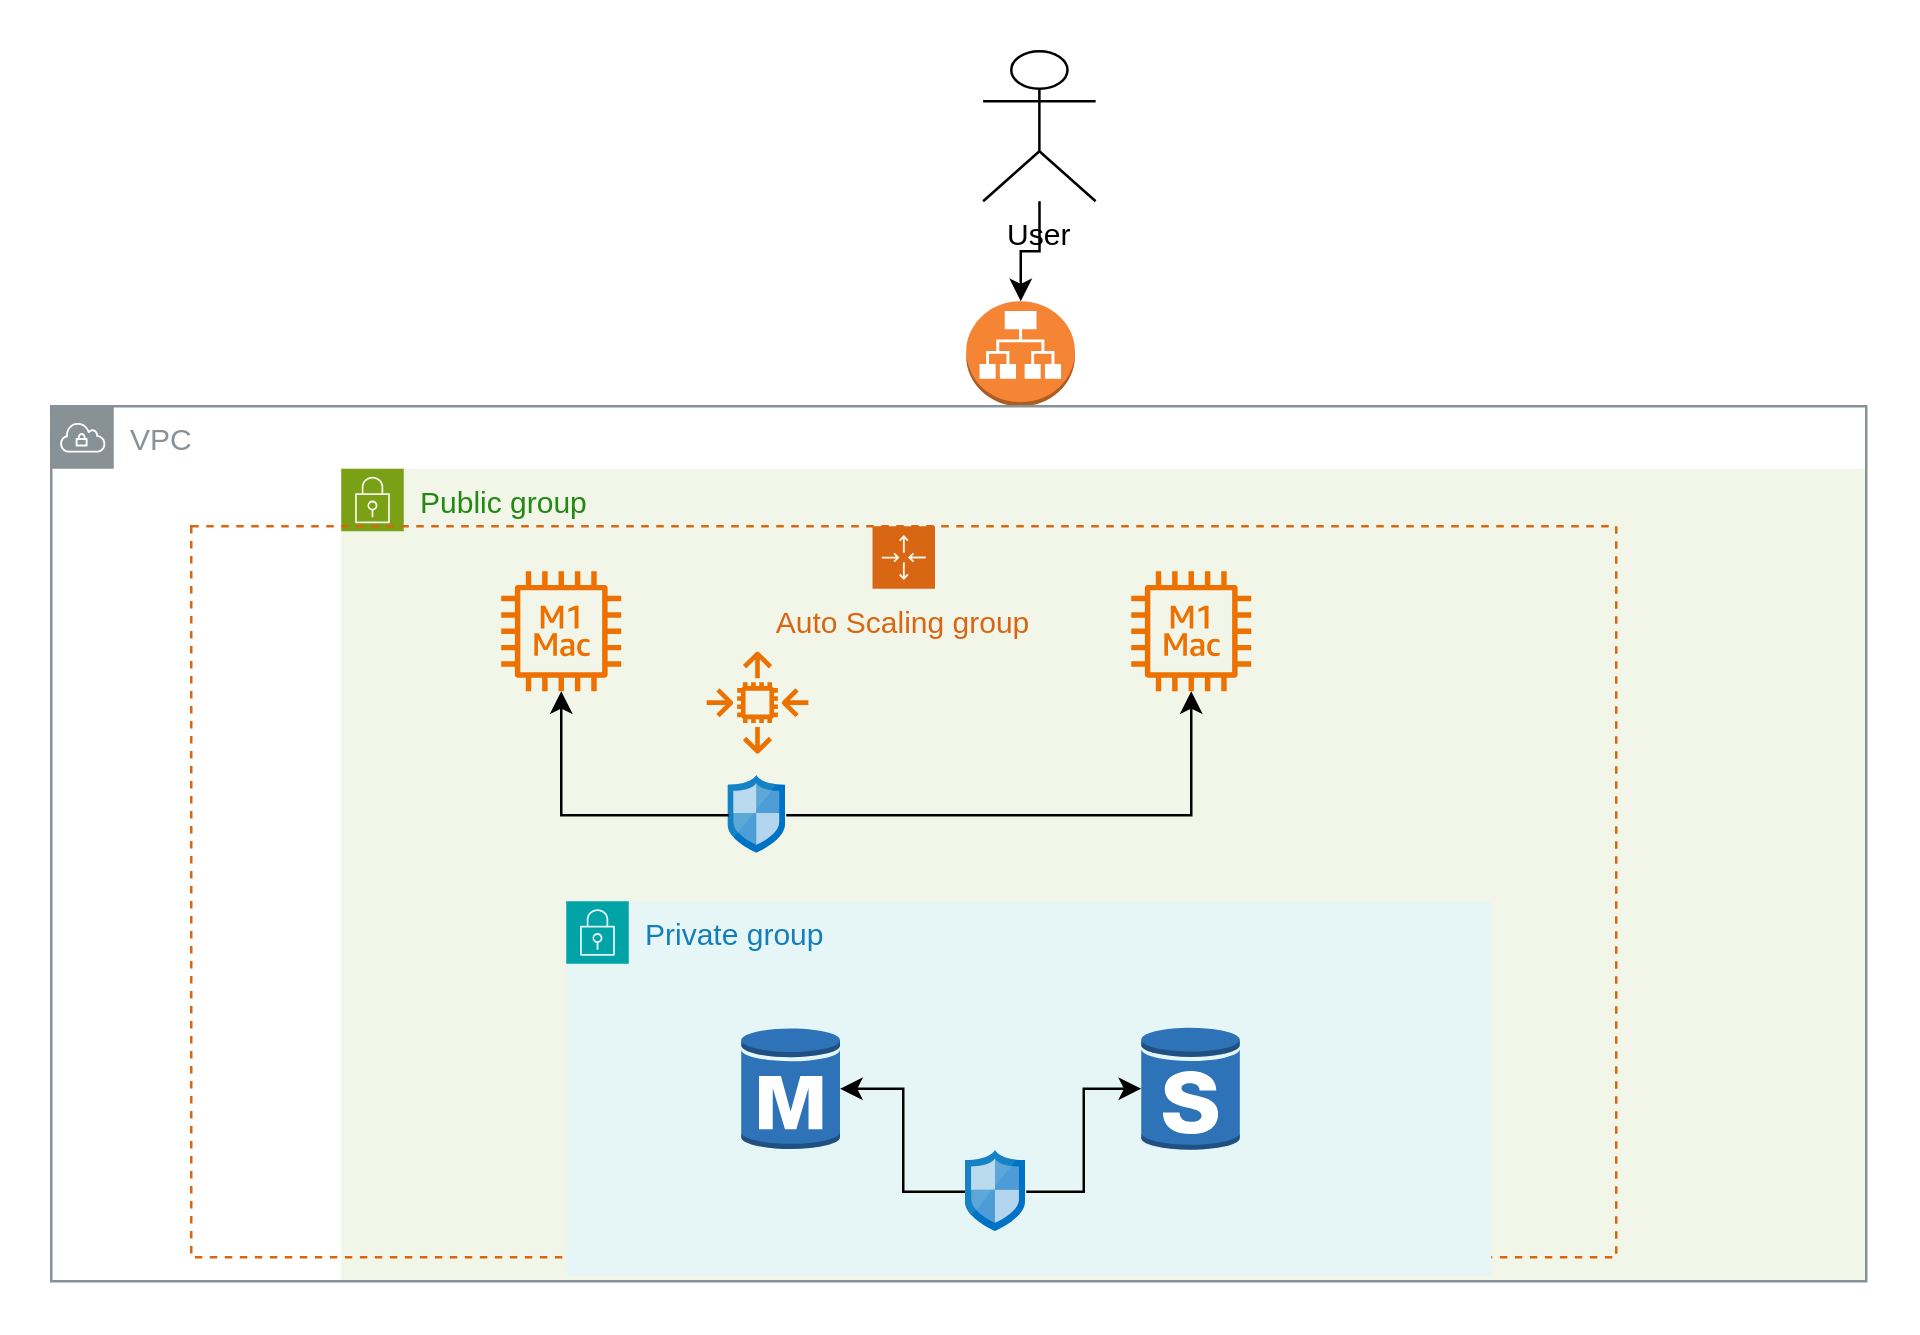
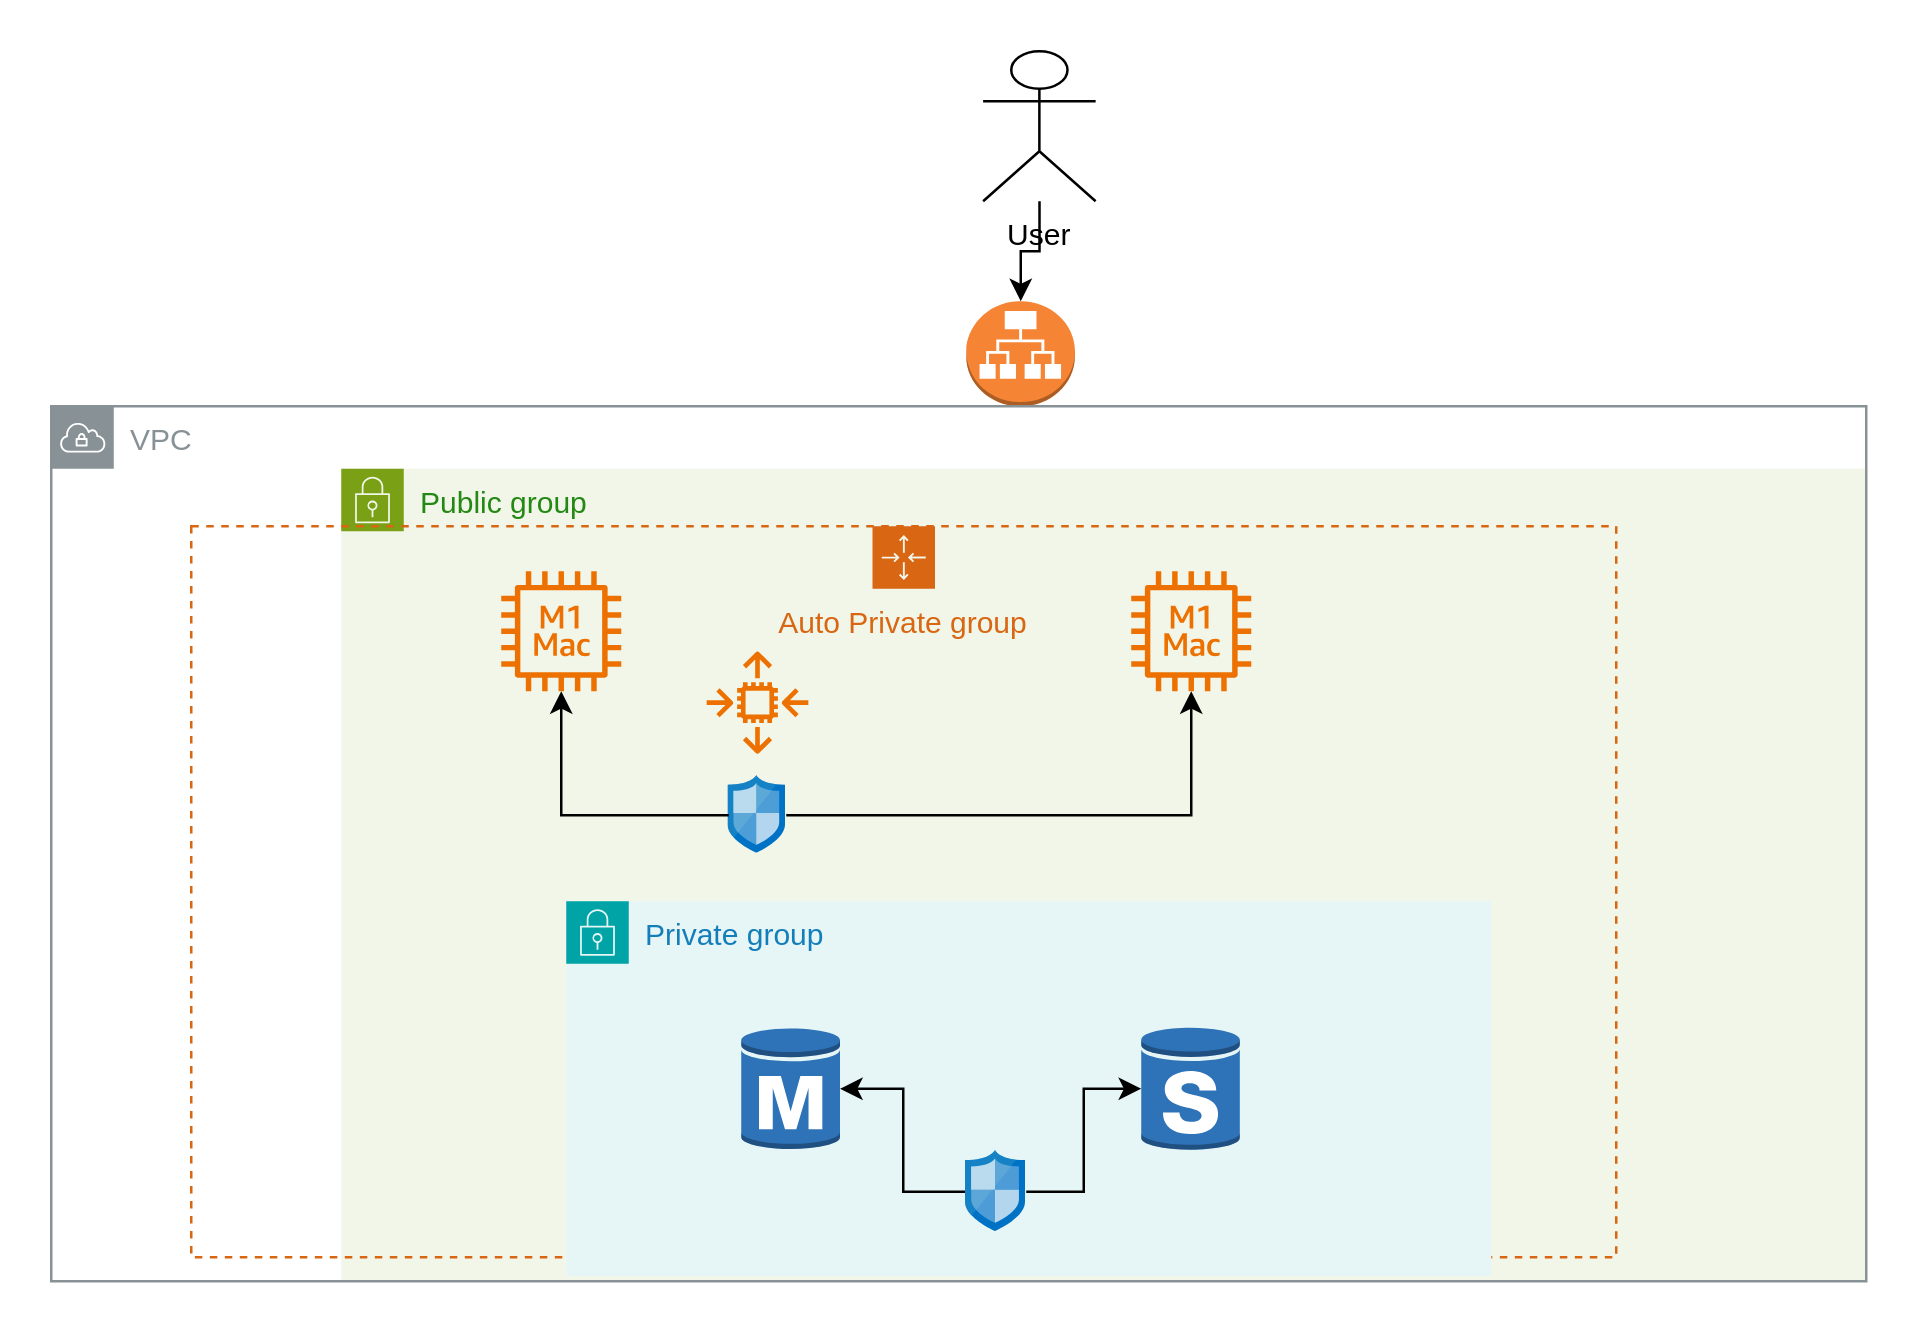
node "Auto Scaling group": label "Auto Scaling group" -> "Auto Private group"
